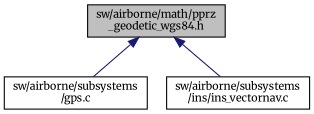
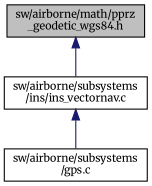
edge "sw/airborne/subsystems /gps.c" -> "sw/airborne/math/pprz _geodetic_wgs84.h": now "sw/airborne/subsystems /gps.c" -> "sw/airborne/subsystems /ins/ins_vectornav.c"
